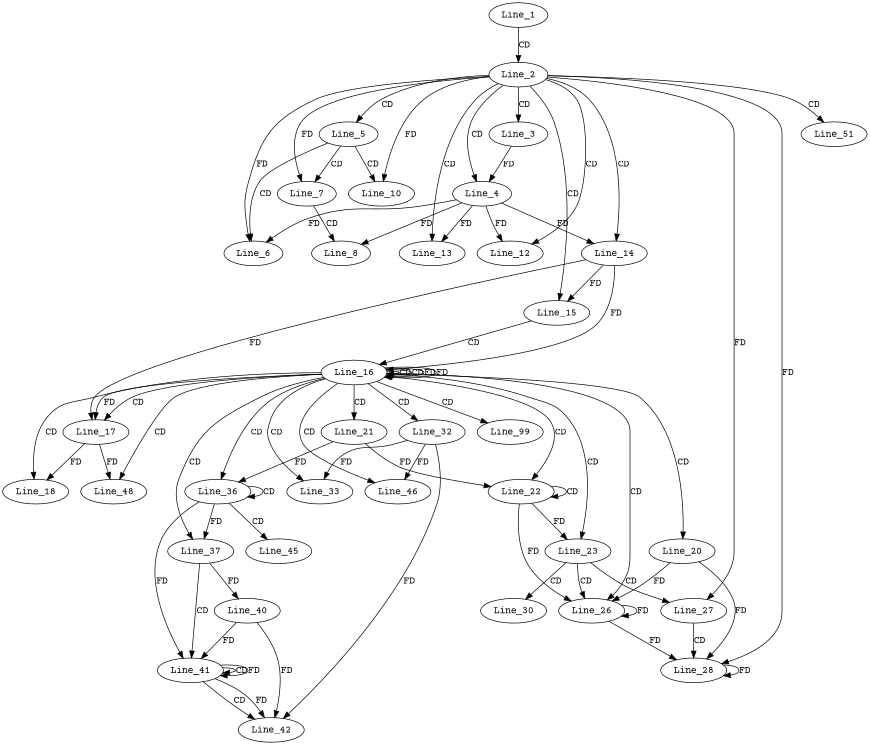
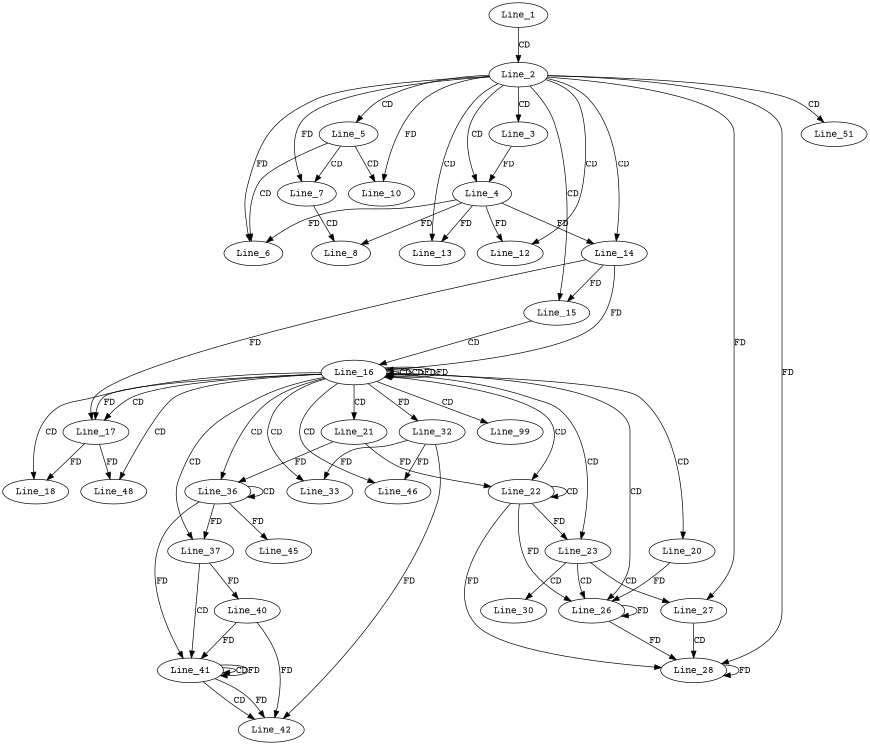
edge "Line_16" -> "Line_32": label "CD" -> "FD"
edge "Line_36" -> "Line_45": label "CD" -> "FD"
edge "Line_20" -> "Line_28": now "Line_22" -> "Line_28"
